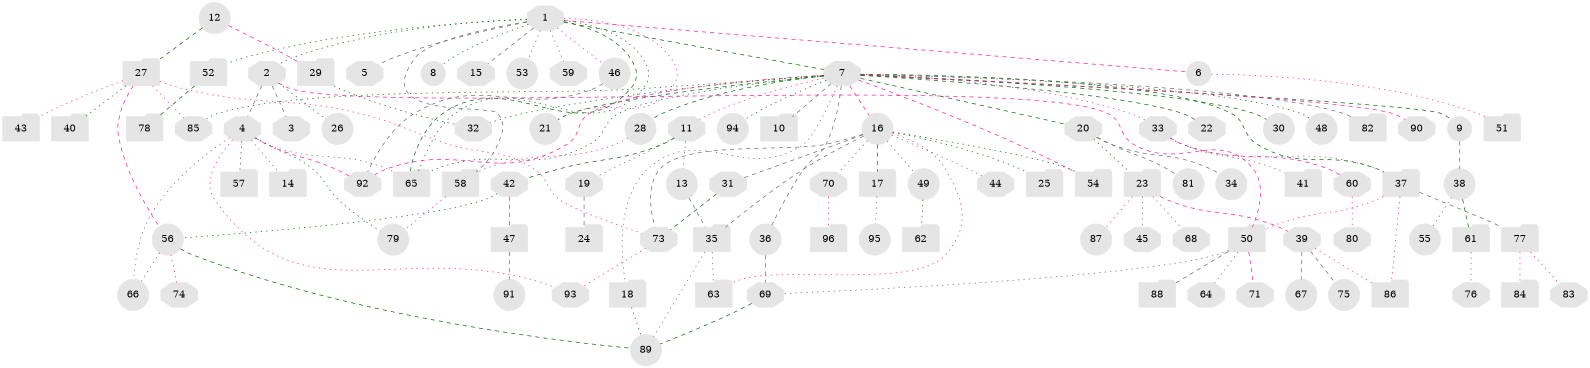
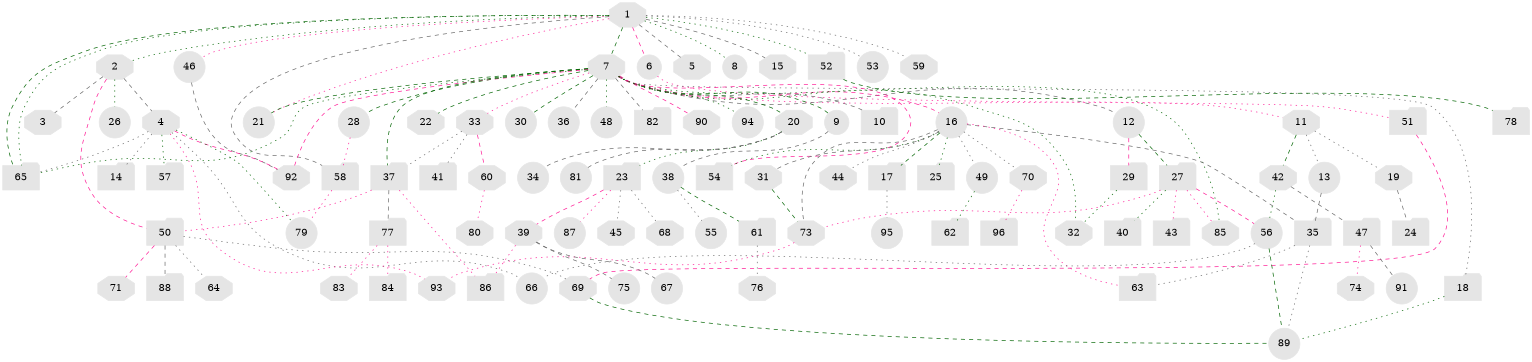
edge "7" -- "12": added
edge "56" -- "74": now "47" -- "74"
edge "36" -- "69": now "51" -- "69"
